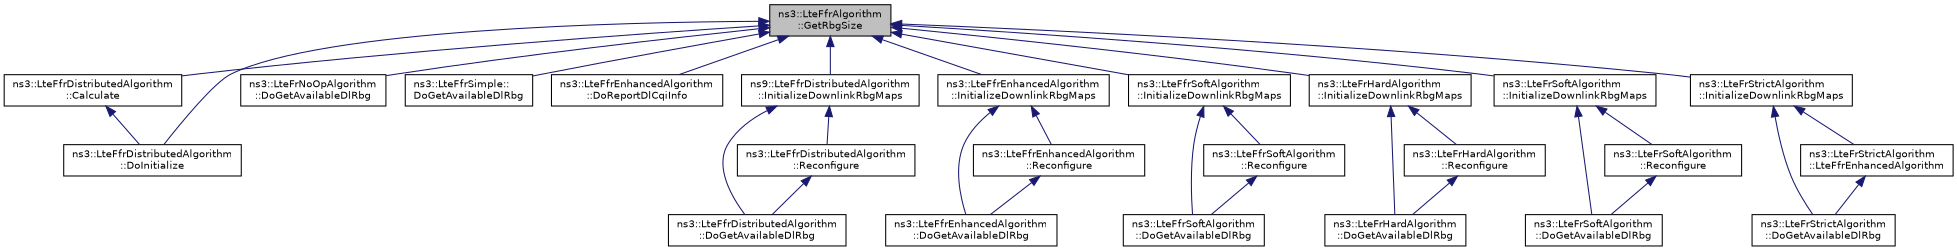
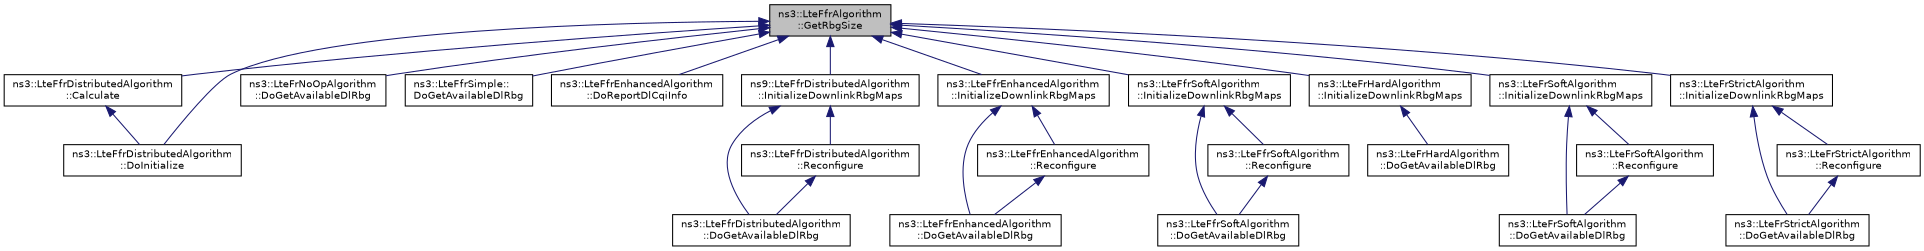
node "ns3::LteFrHardAlgorithm ::Reconfigure": removed
node "ns3::LteFrStrictAlgorithm ::LteFfrEnhancedAlgorithm": label "ns3::LteFrStrictAlgorithm ::LteFfrEnhancedAlgorithm" -> "ns3::LteFrStrictAlgorithm ::Reconfigure"
